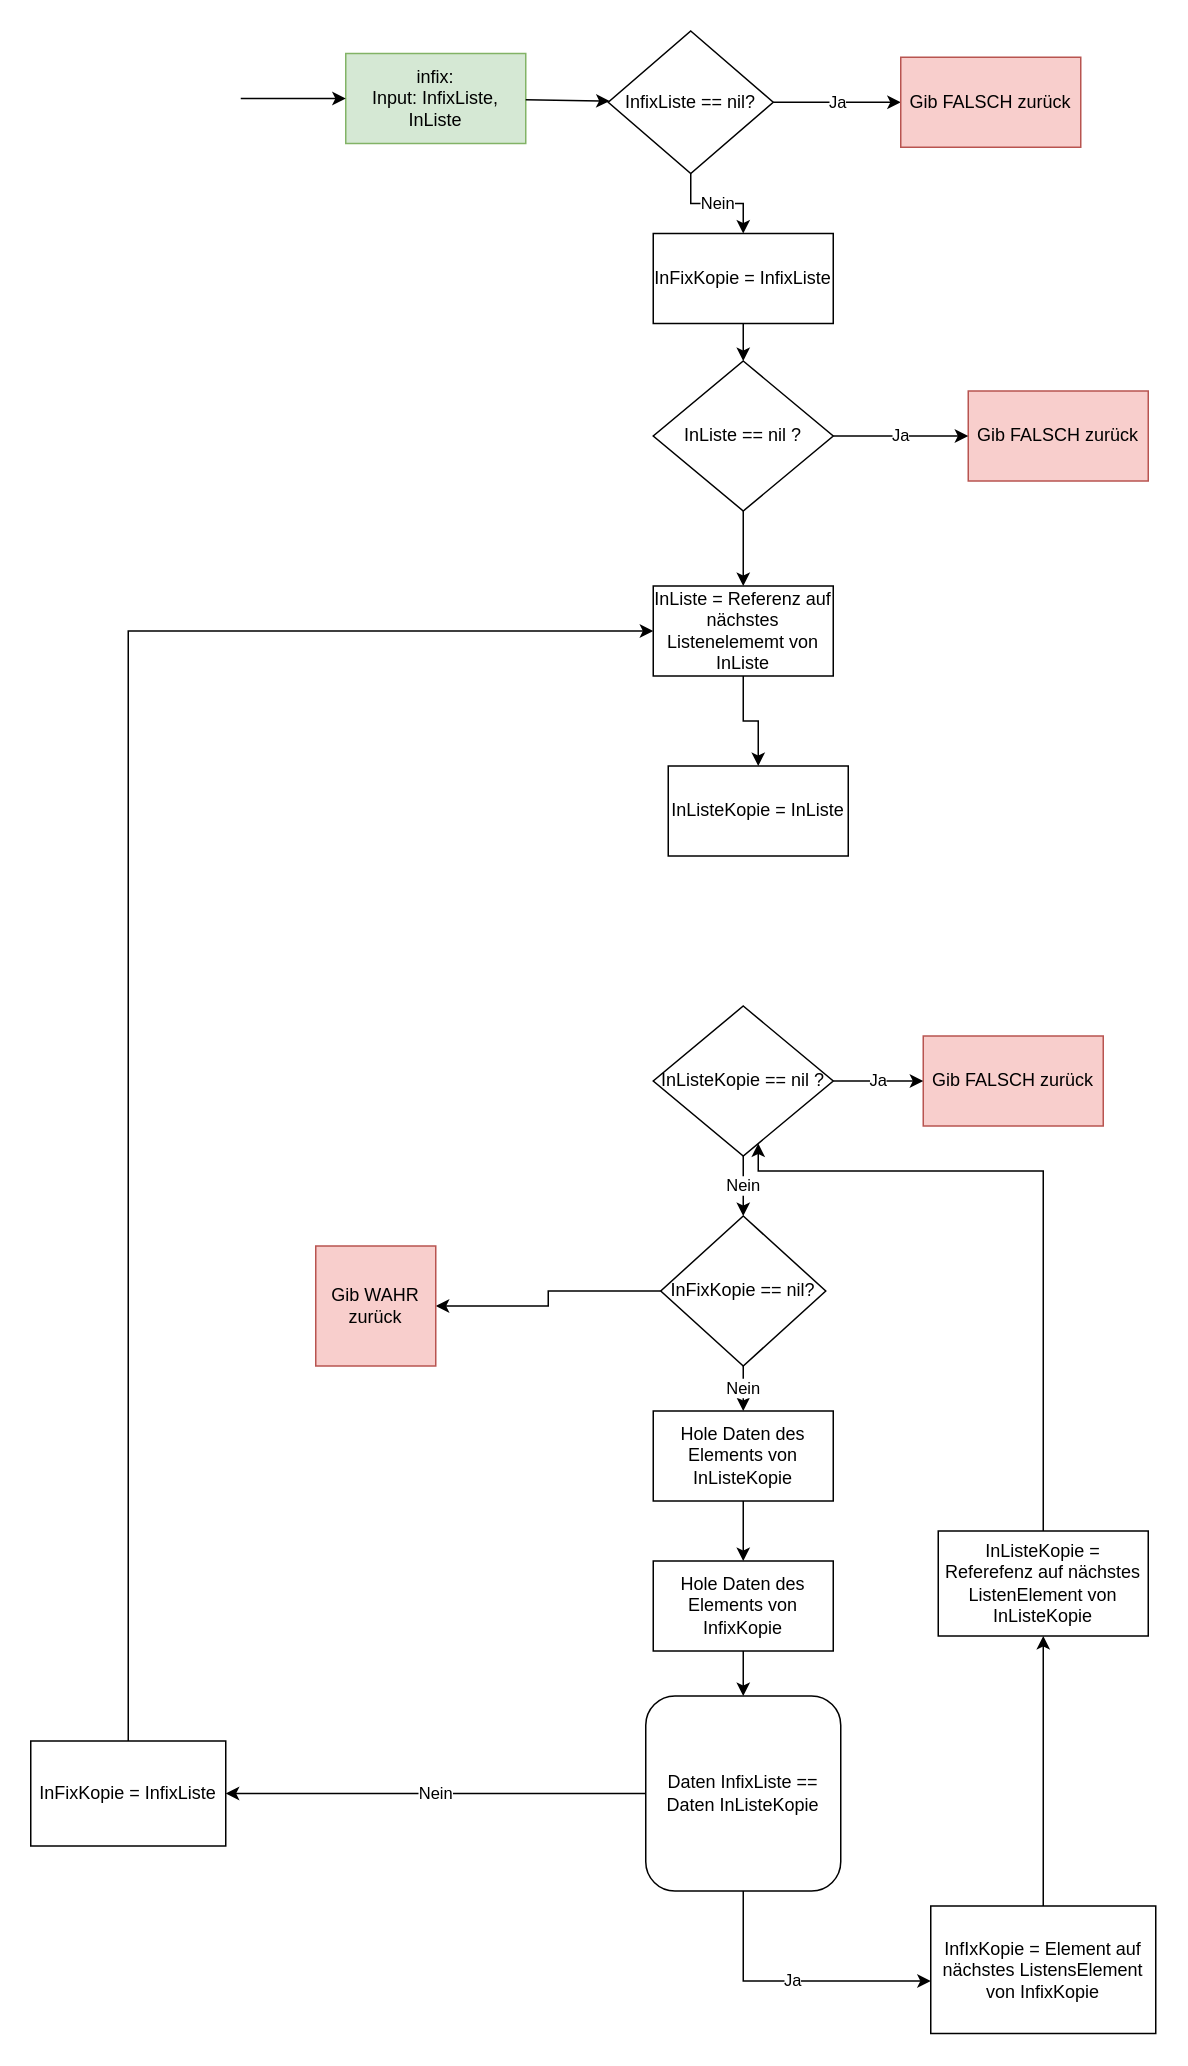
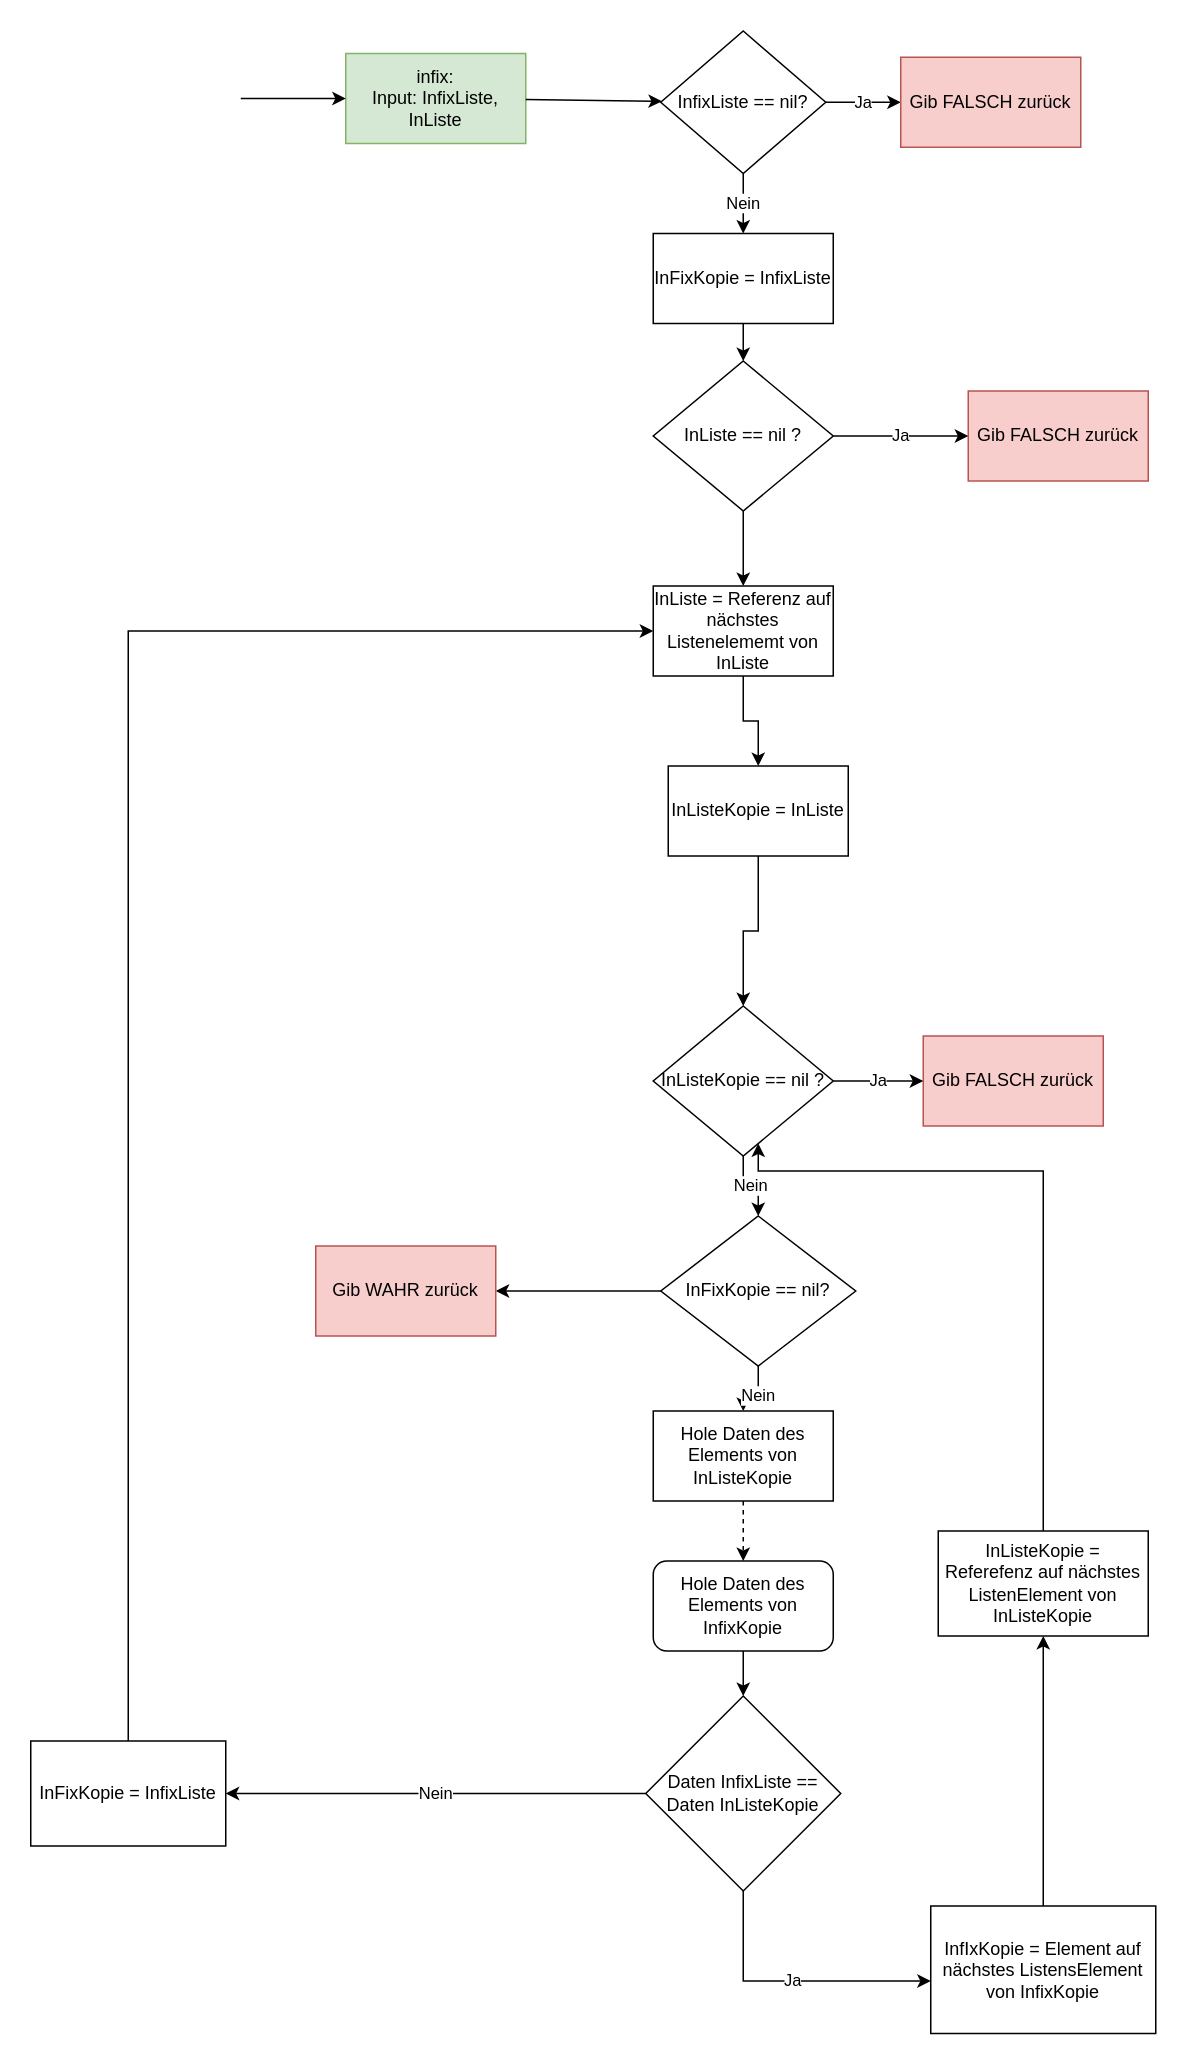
node "InfixListe == nil?": moved (691, 102) -> (743, 102)
edge "InListeKopie = InListe" -> "InListeKopie == nil ?": added
node "InFixKopie == nil?": size 165x150 -> 195x150
node "Gib WAHR zurück": size 120x120 -> 180x90
edge "Hole Daten des Elements von InListeKopie" -> "Hole Daten des Elements von InfixKopie": style solid -> dashed
node "Hole Daten des Elements von InfixKopie": shape rectangle -> rounded rectangle
node "Daten InfixListe == Daten InListeKopie": shape rounded rectangle -> diamond
